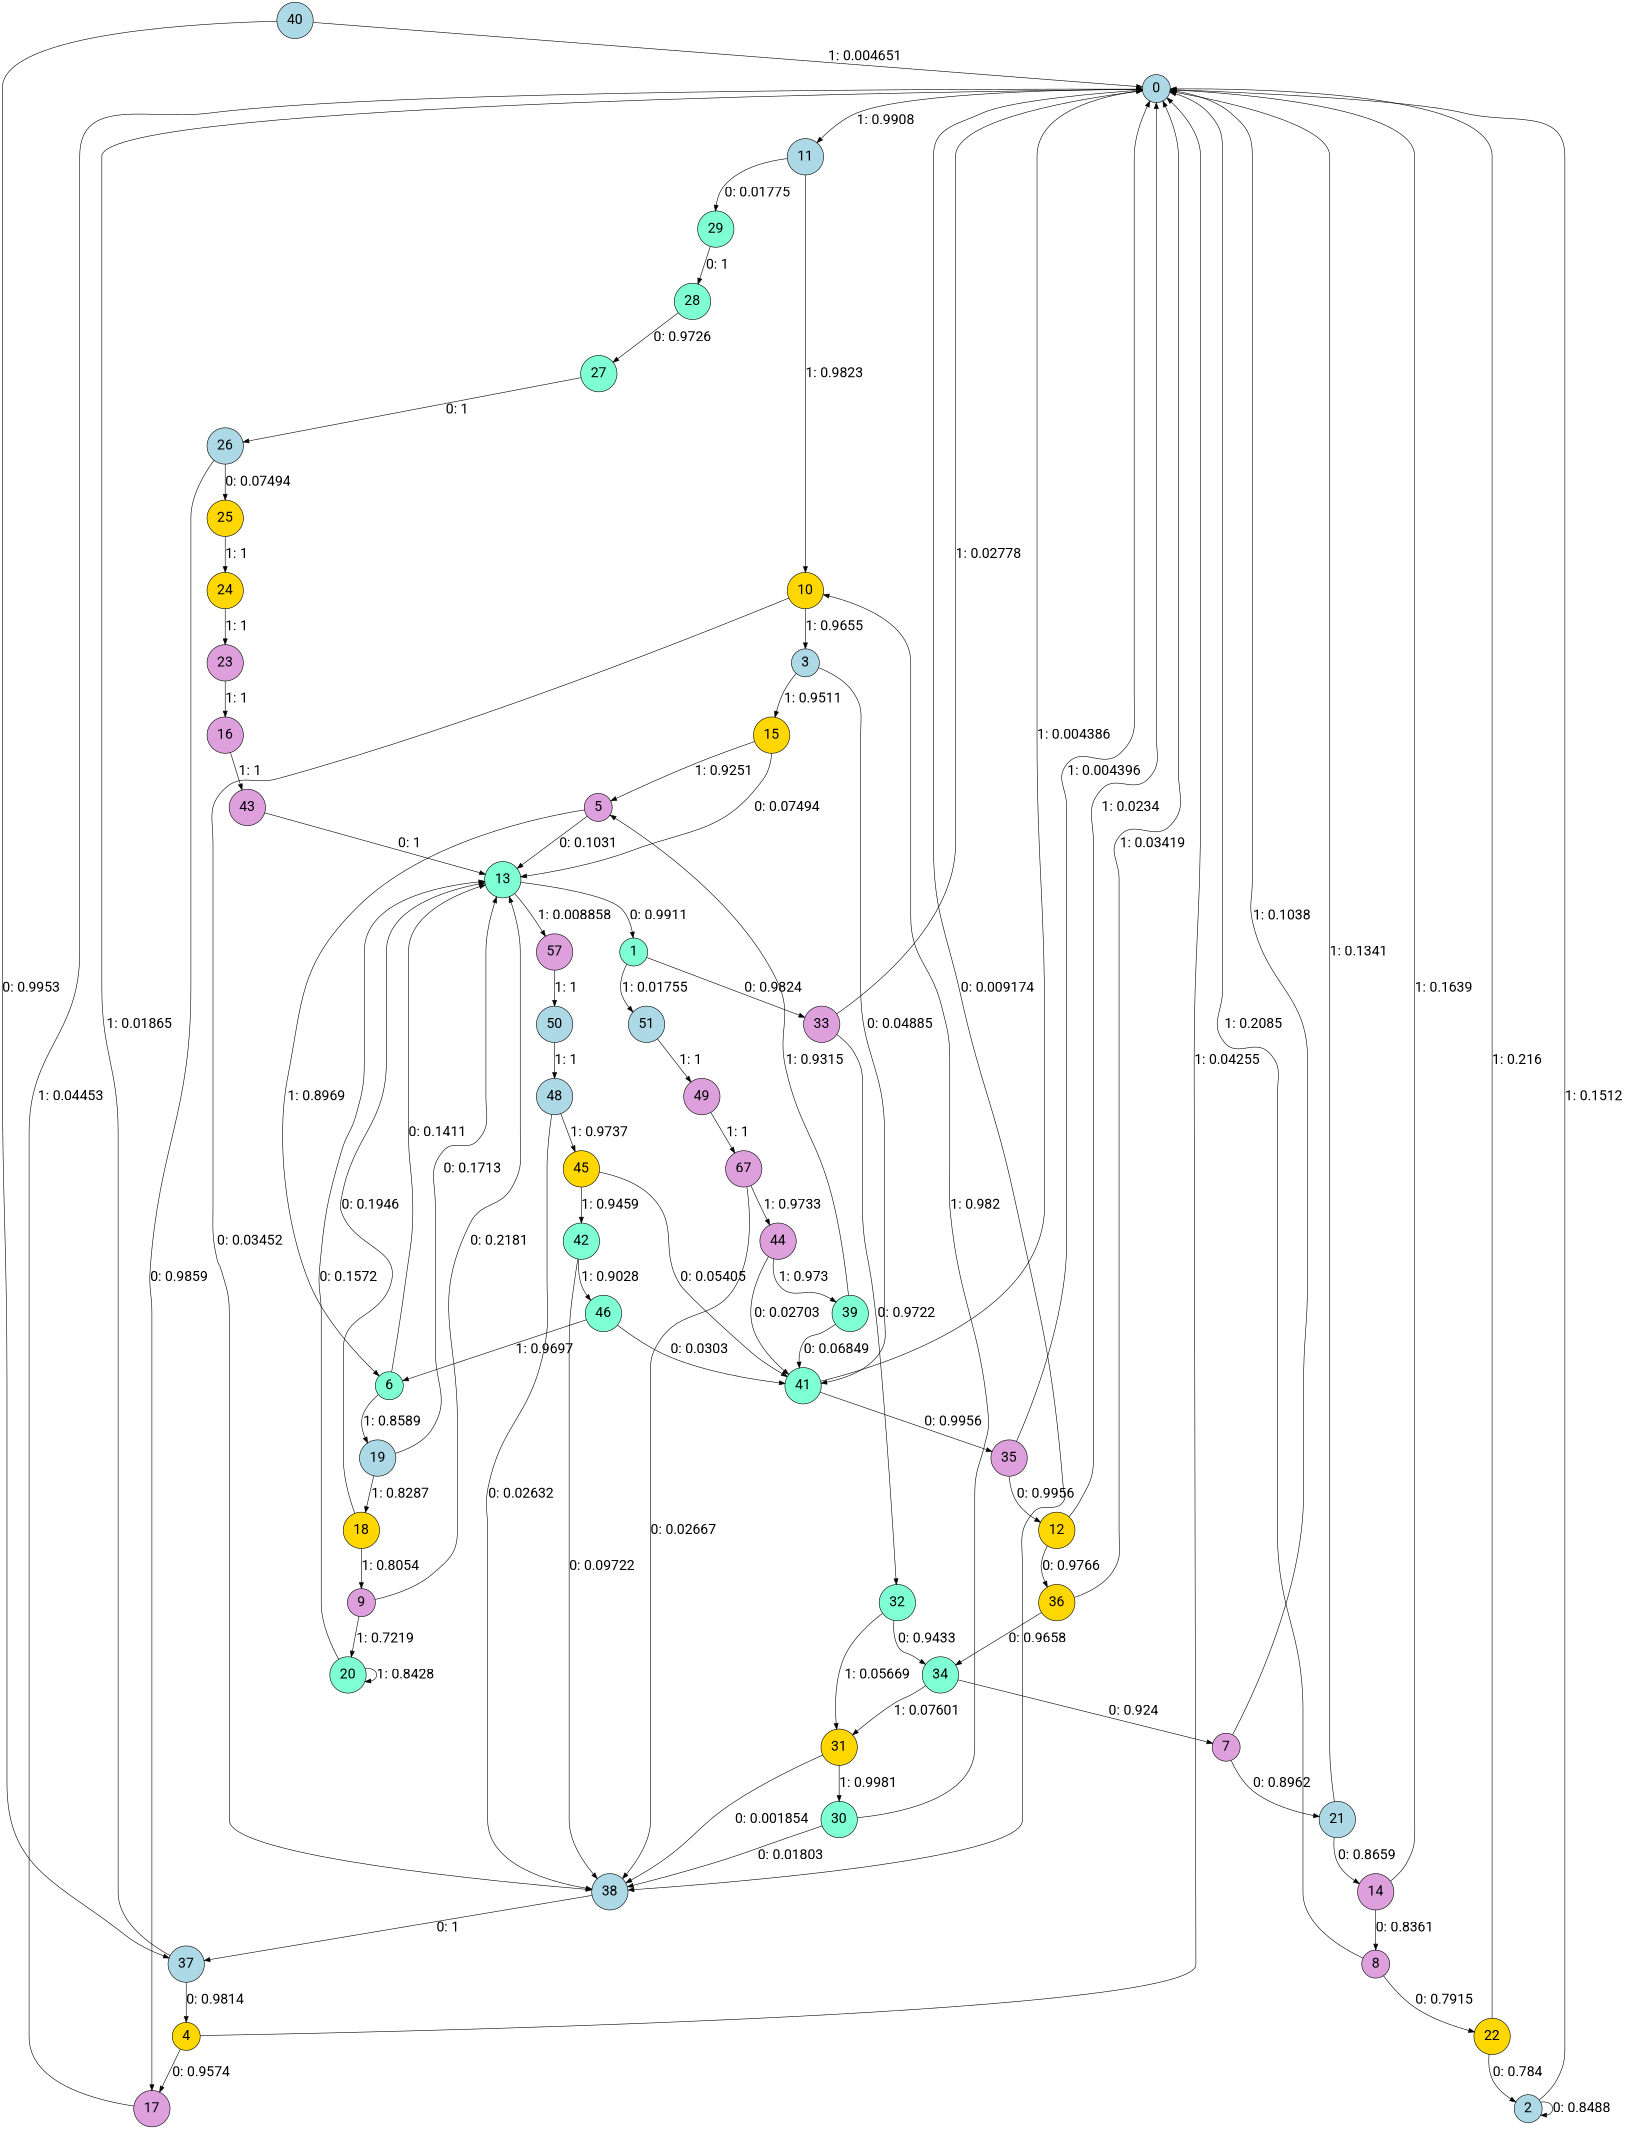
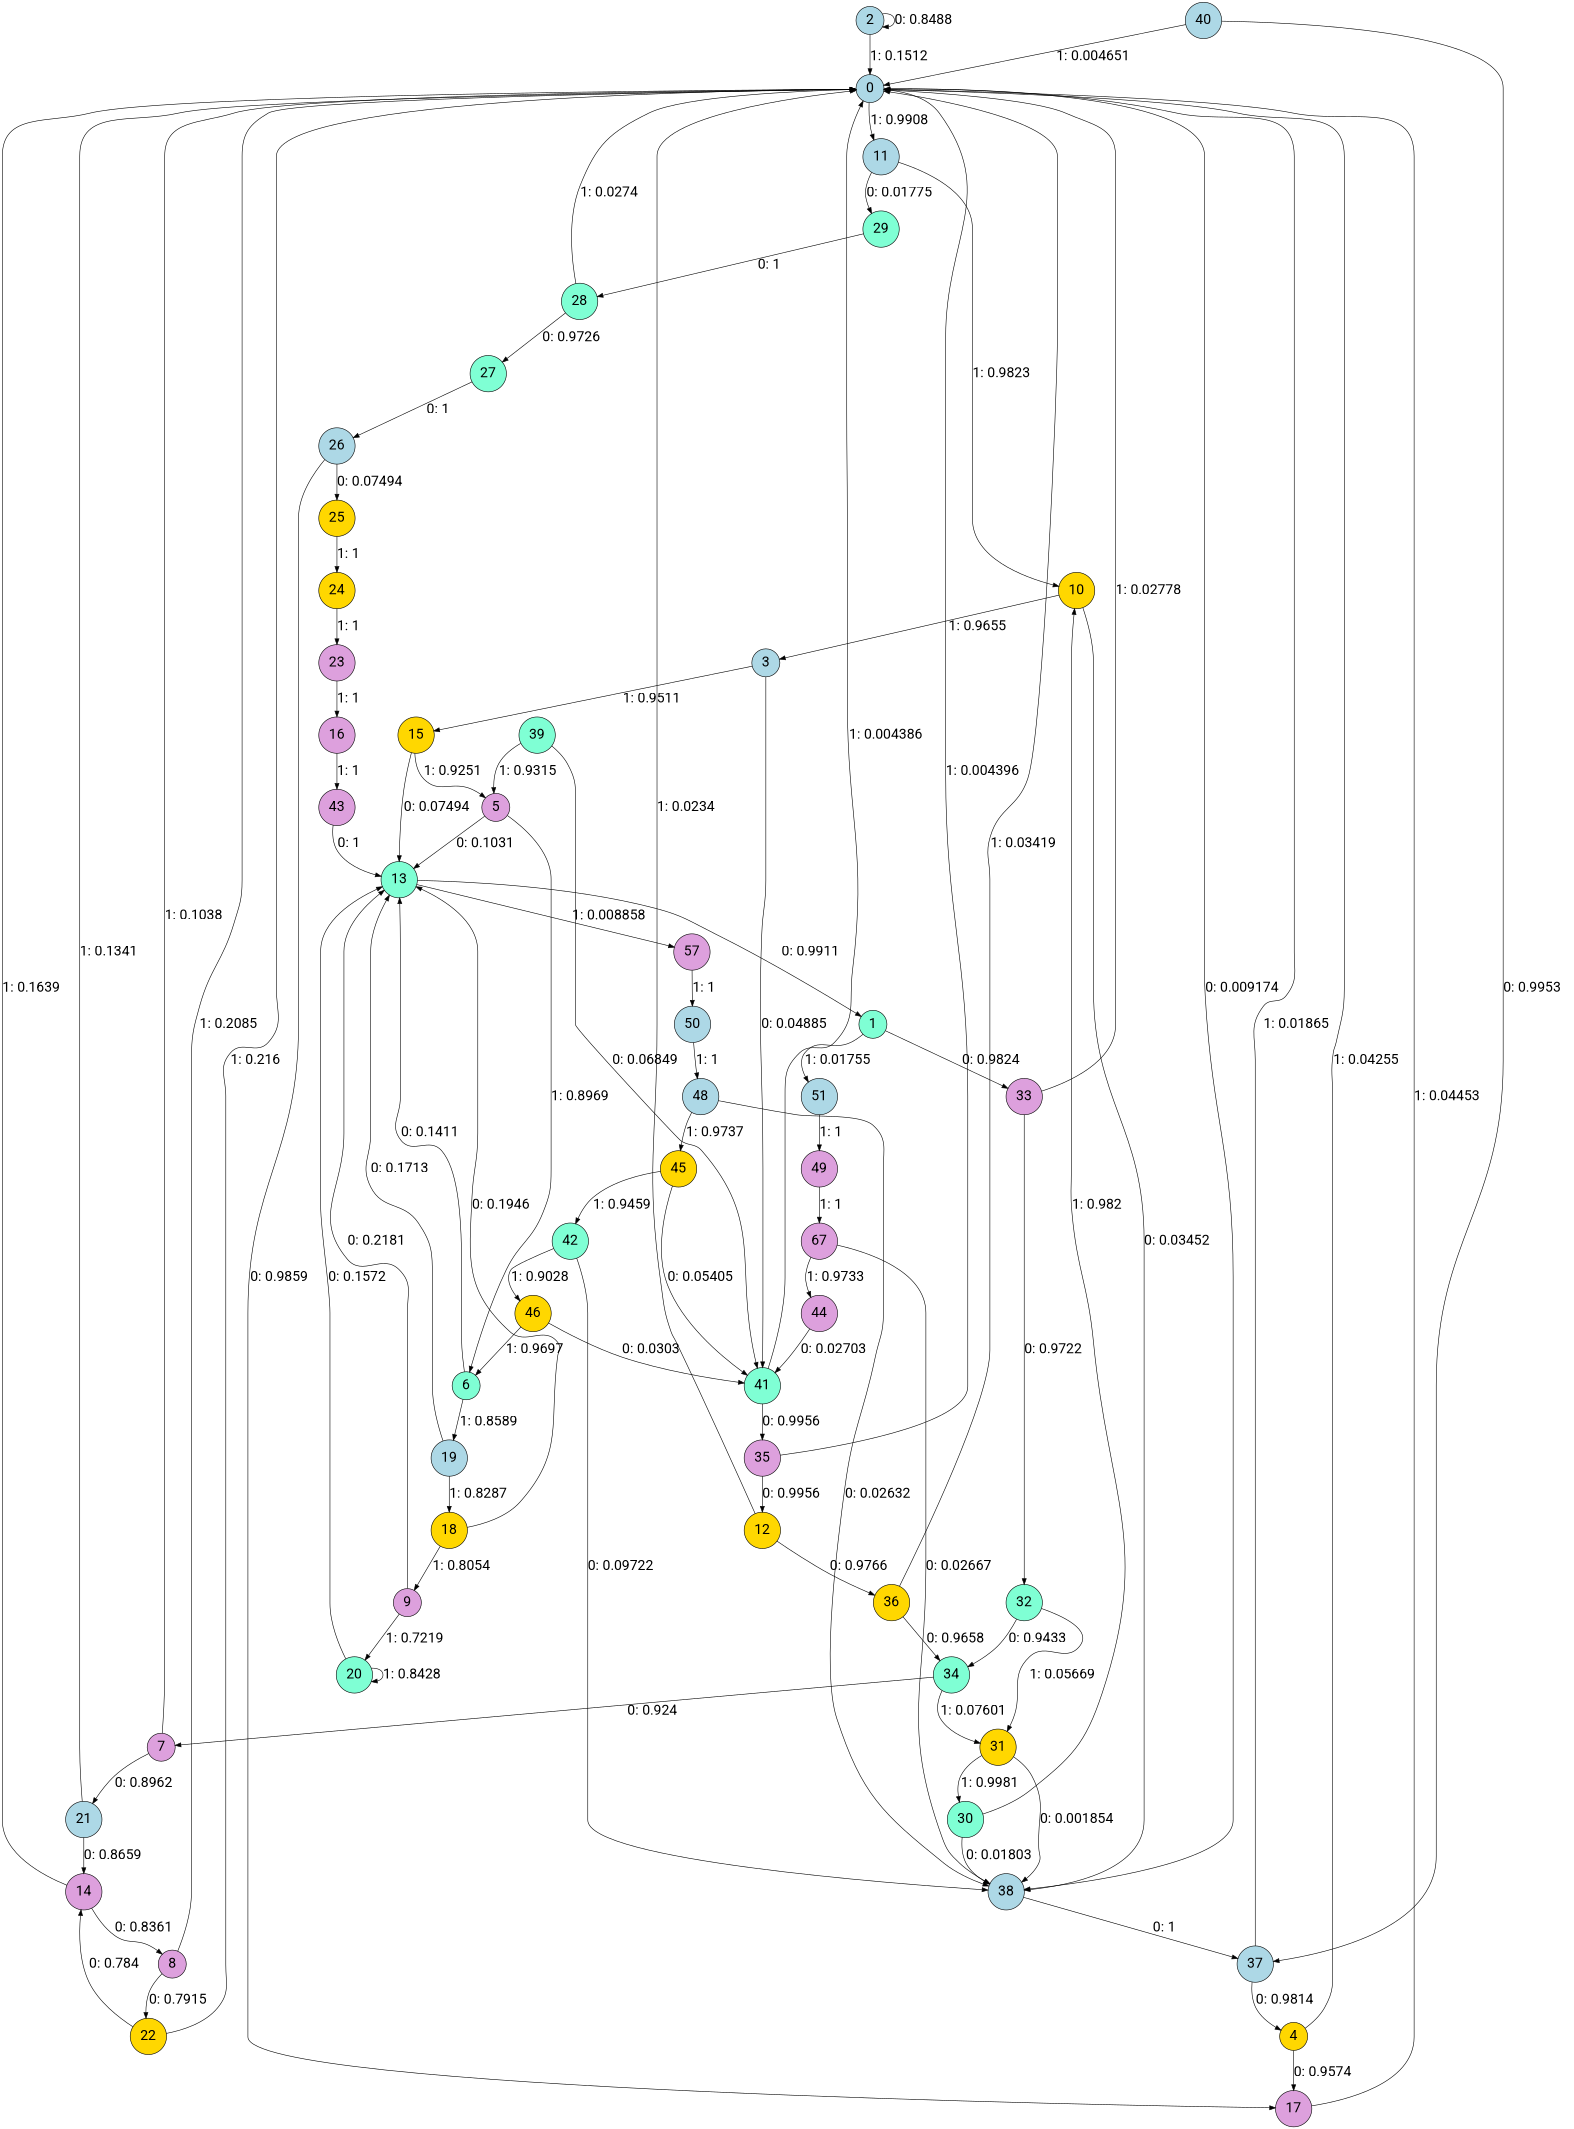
edge "28" -> "0": added, label "1: 0.0274"
edge "44" -> "39": removed, label "1: 0.973"
node "46": fillcolor aquamarine -> gold
edge "22" -> "2": now "22" -> "14"
